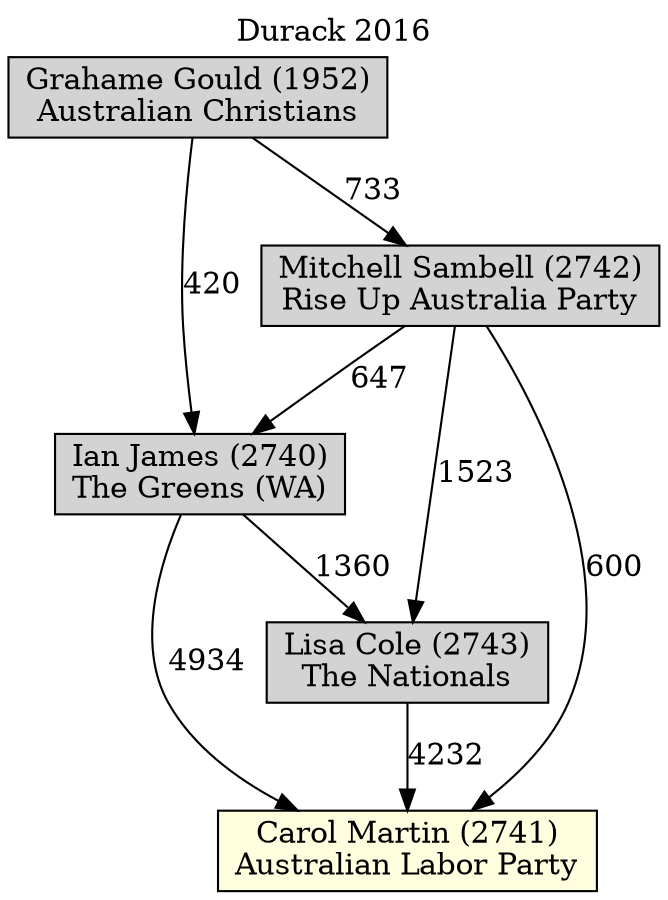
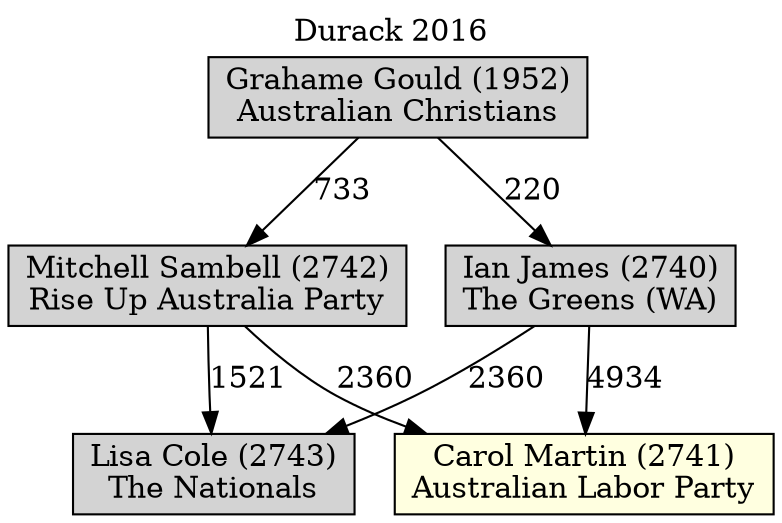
edge "Grahame Gould (1952) Australian Christians" -> "Ian James (2740) The Greens (WA)": label "420" -> "220"
edge "Mitchell Sambell (2742) Rise Up Australia Party" -> "Ian James (2740) The Greens (WA)": removed, label "647"
edge "Mitchell Sambell (2742) Rise Up Australia Party" -> "Lisa Cole (2743) The Nationals": label "1523" -> "1521"
edge "Ian James (2740) The Greens (WA)" -> "Lisa Cole (2743) The Nationals": label "1360" -> "2360"
edge "Mitchell Sambell (2742) Rise Up Australia Party" -> "Carol Martin (2741) Australian Labor Party": label "600" -> "2360"
edge "Lisa Cole (2743) The Nationals" -> "Carol Martin (2741) Australian Labor Party": removed, label "4232"
